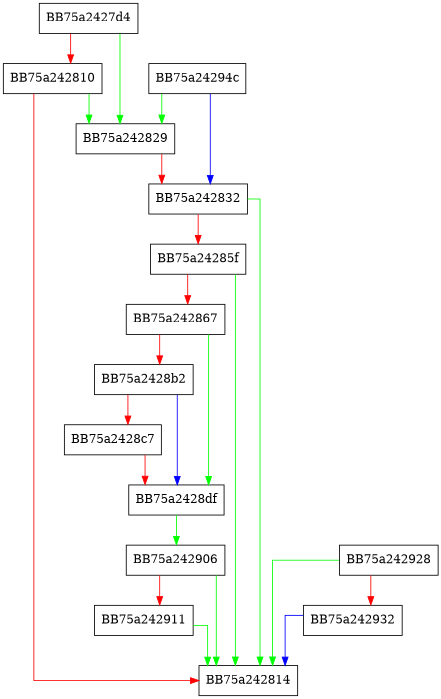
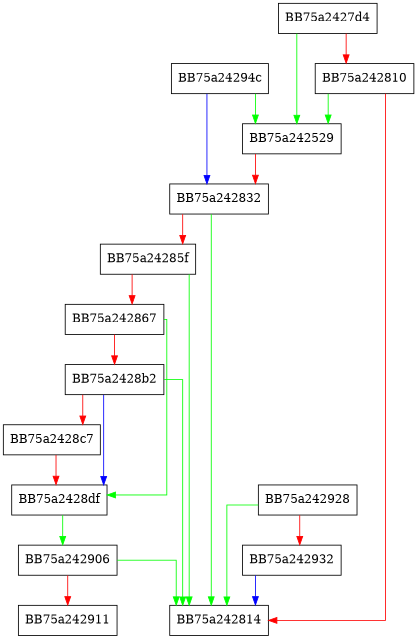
node "BB75a242829": label "BB75a242829" -> "BB75a242529"
edge "BB75a242911" -> "BB75a242814": now "BB75a2428b2" -> "BB75a242814"
